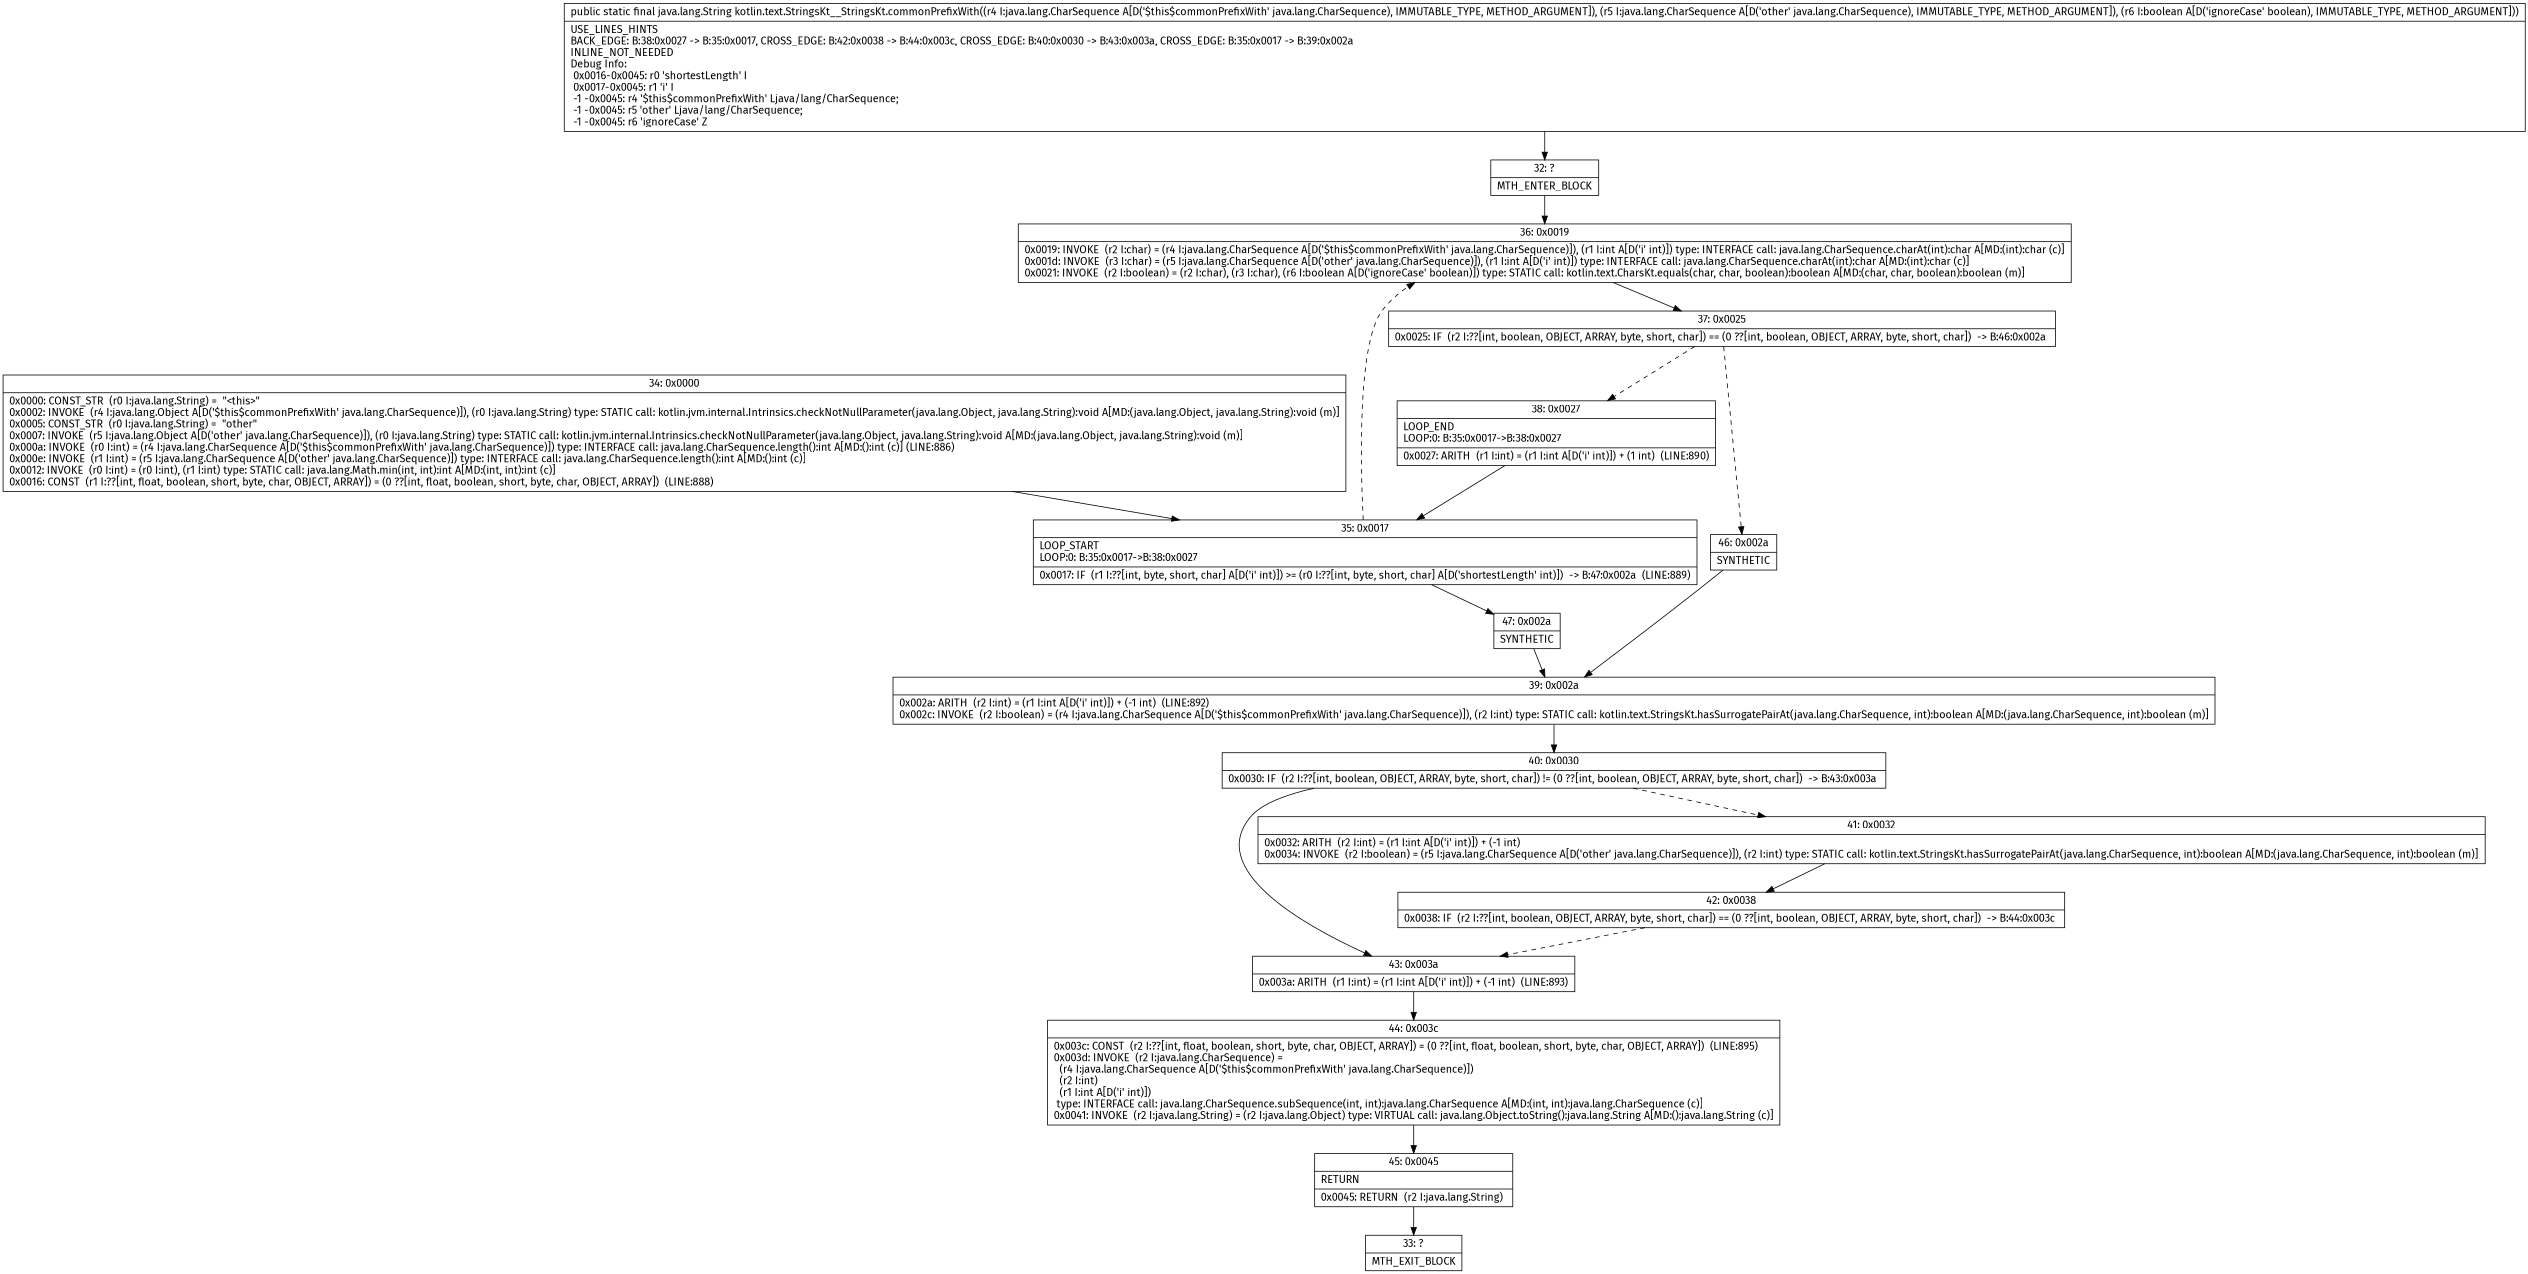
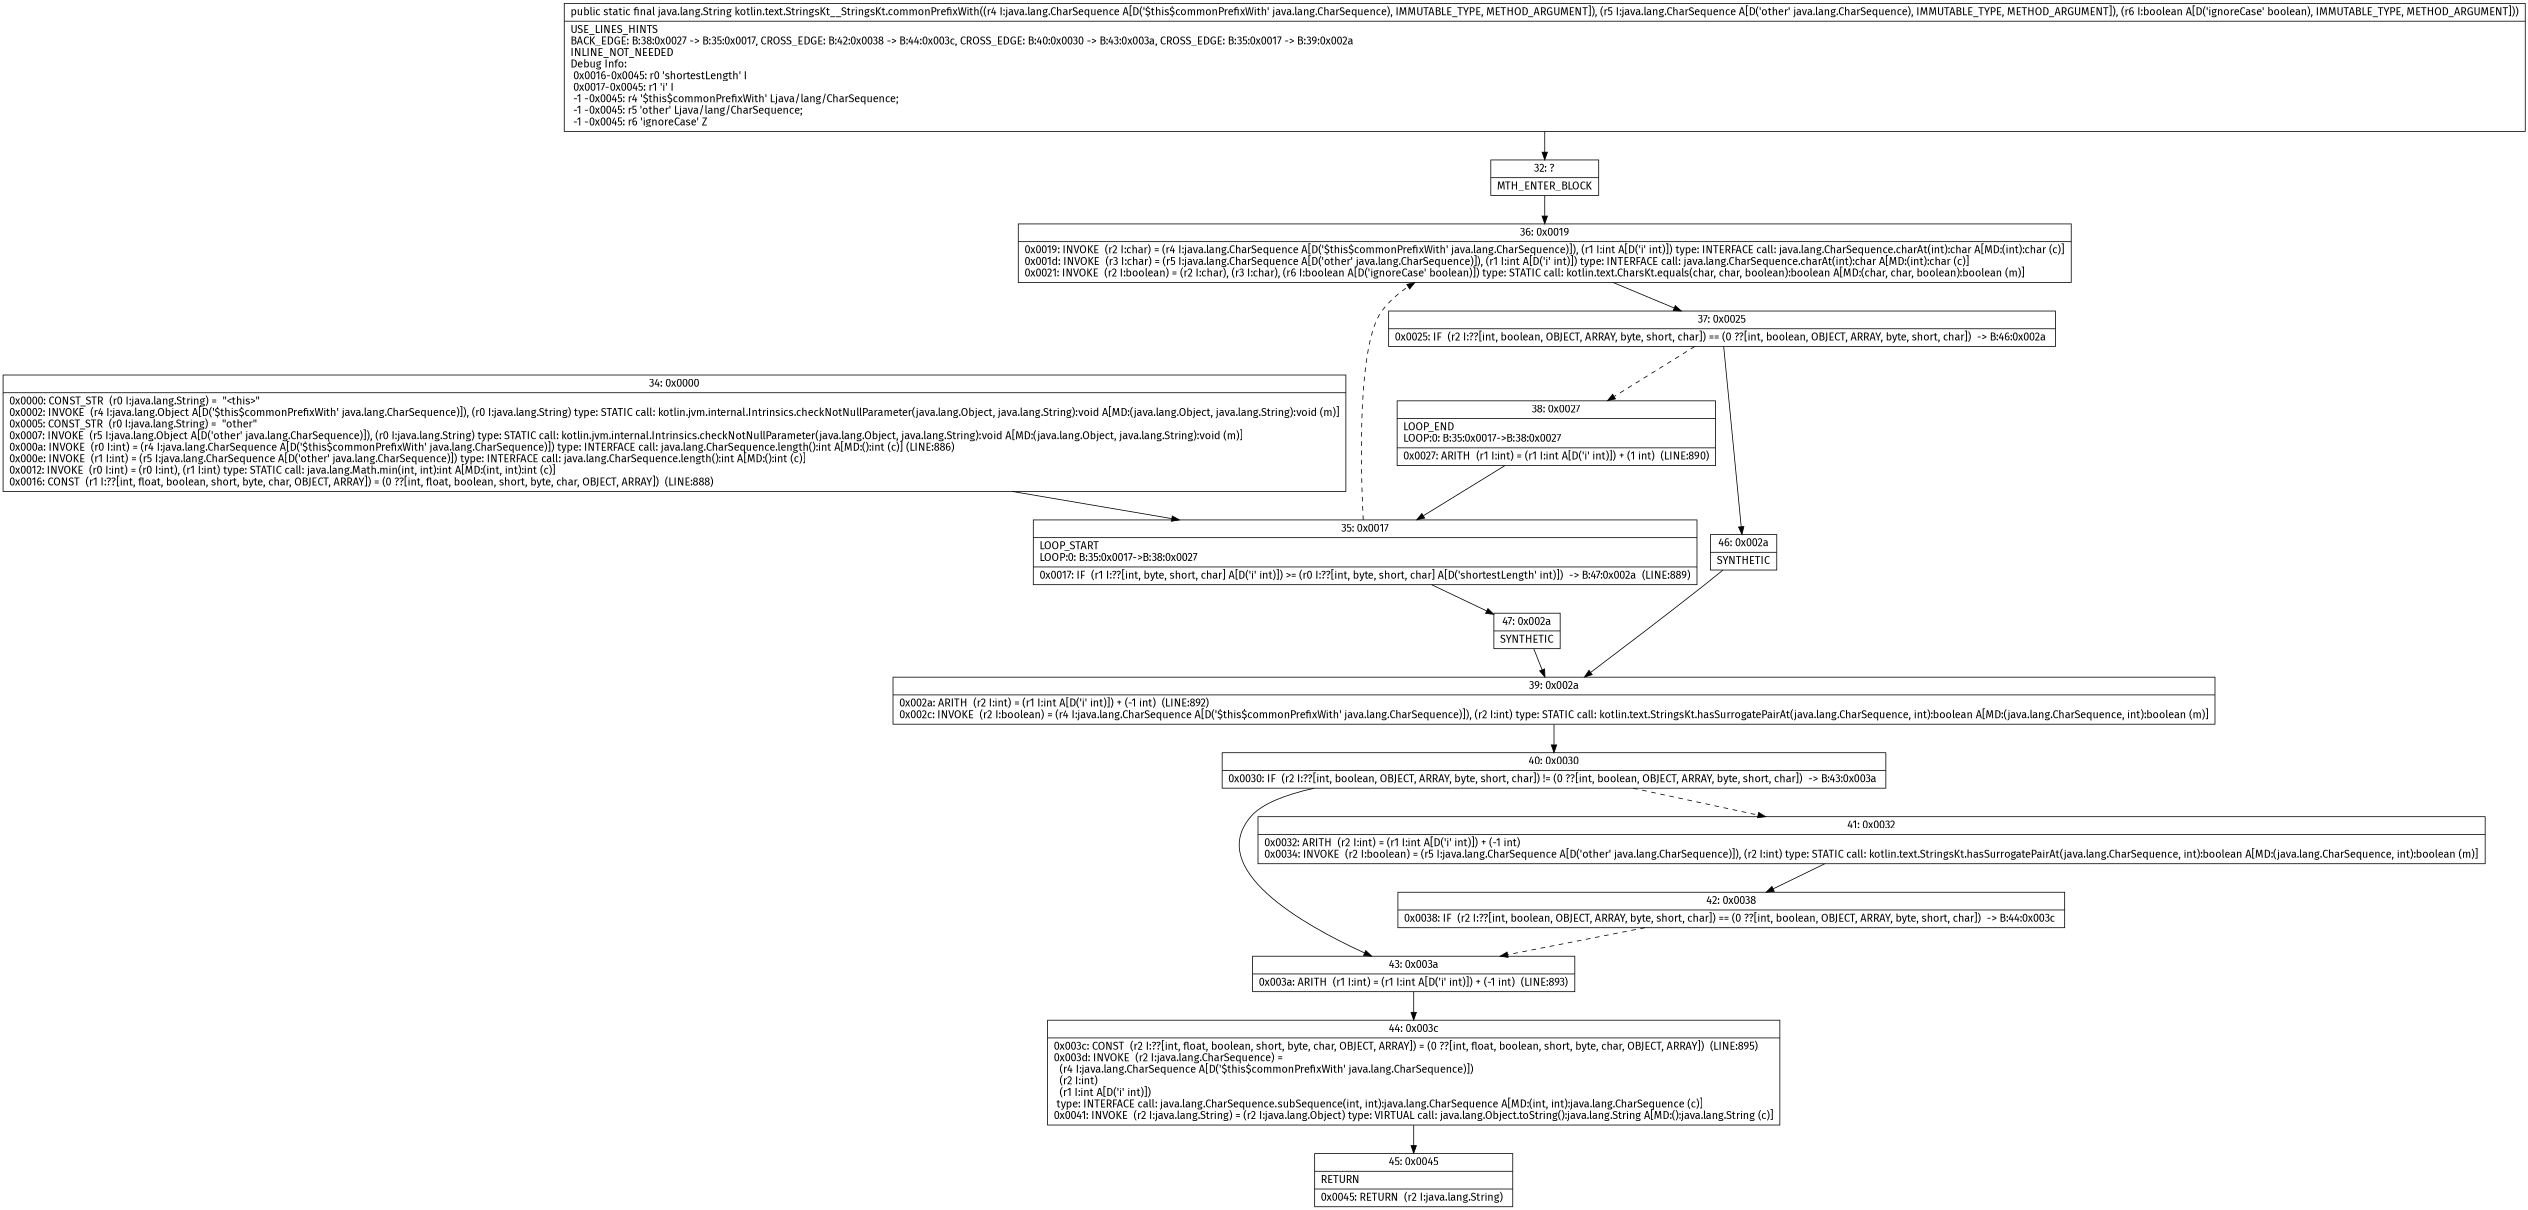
edge "37: 0x0025" -> "46: 0x002a": style dashed -> solid
node "33: ?": removed
